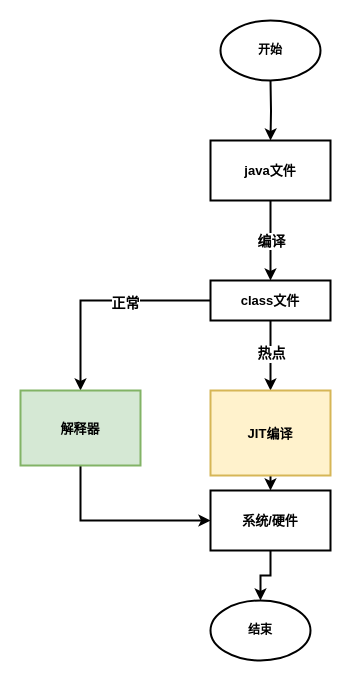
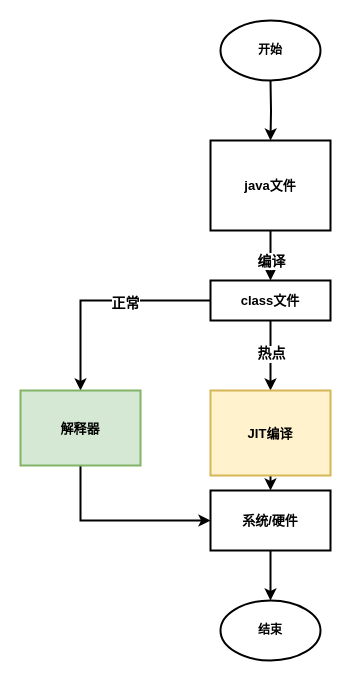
node "java文件": size 120x60 -> 120x90
node "结束": moved (261, 631) -> (271, 631)
